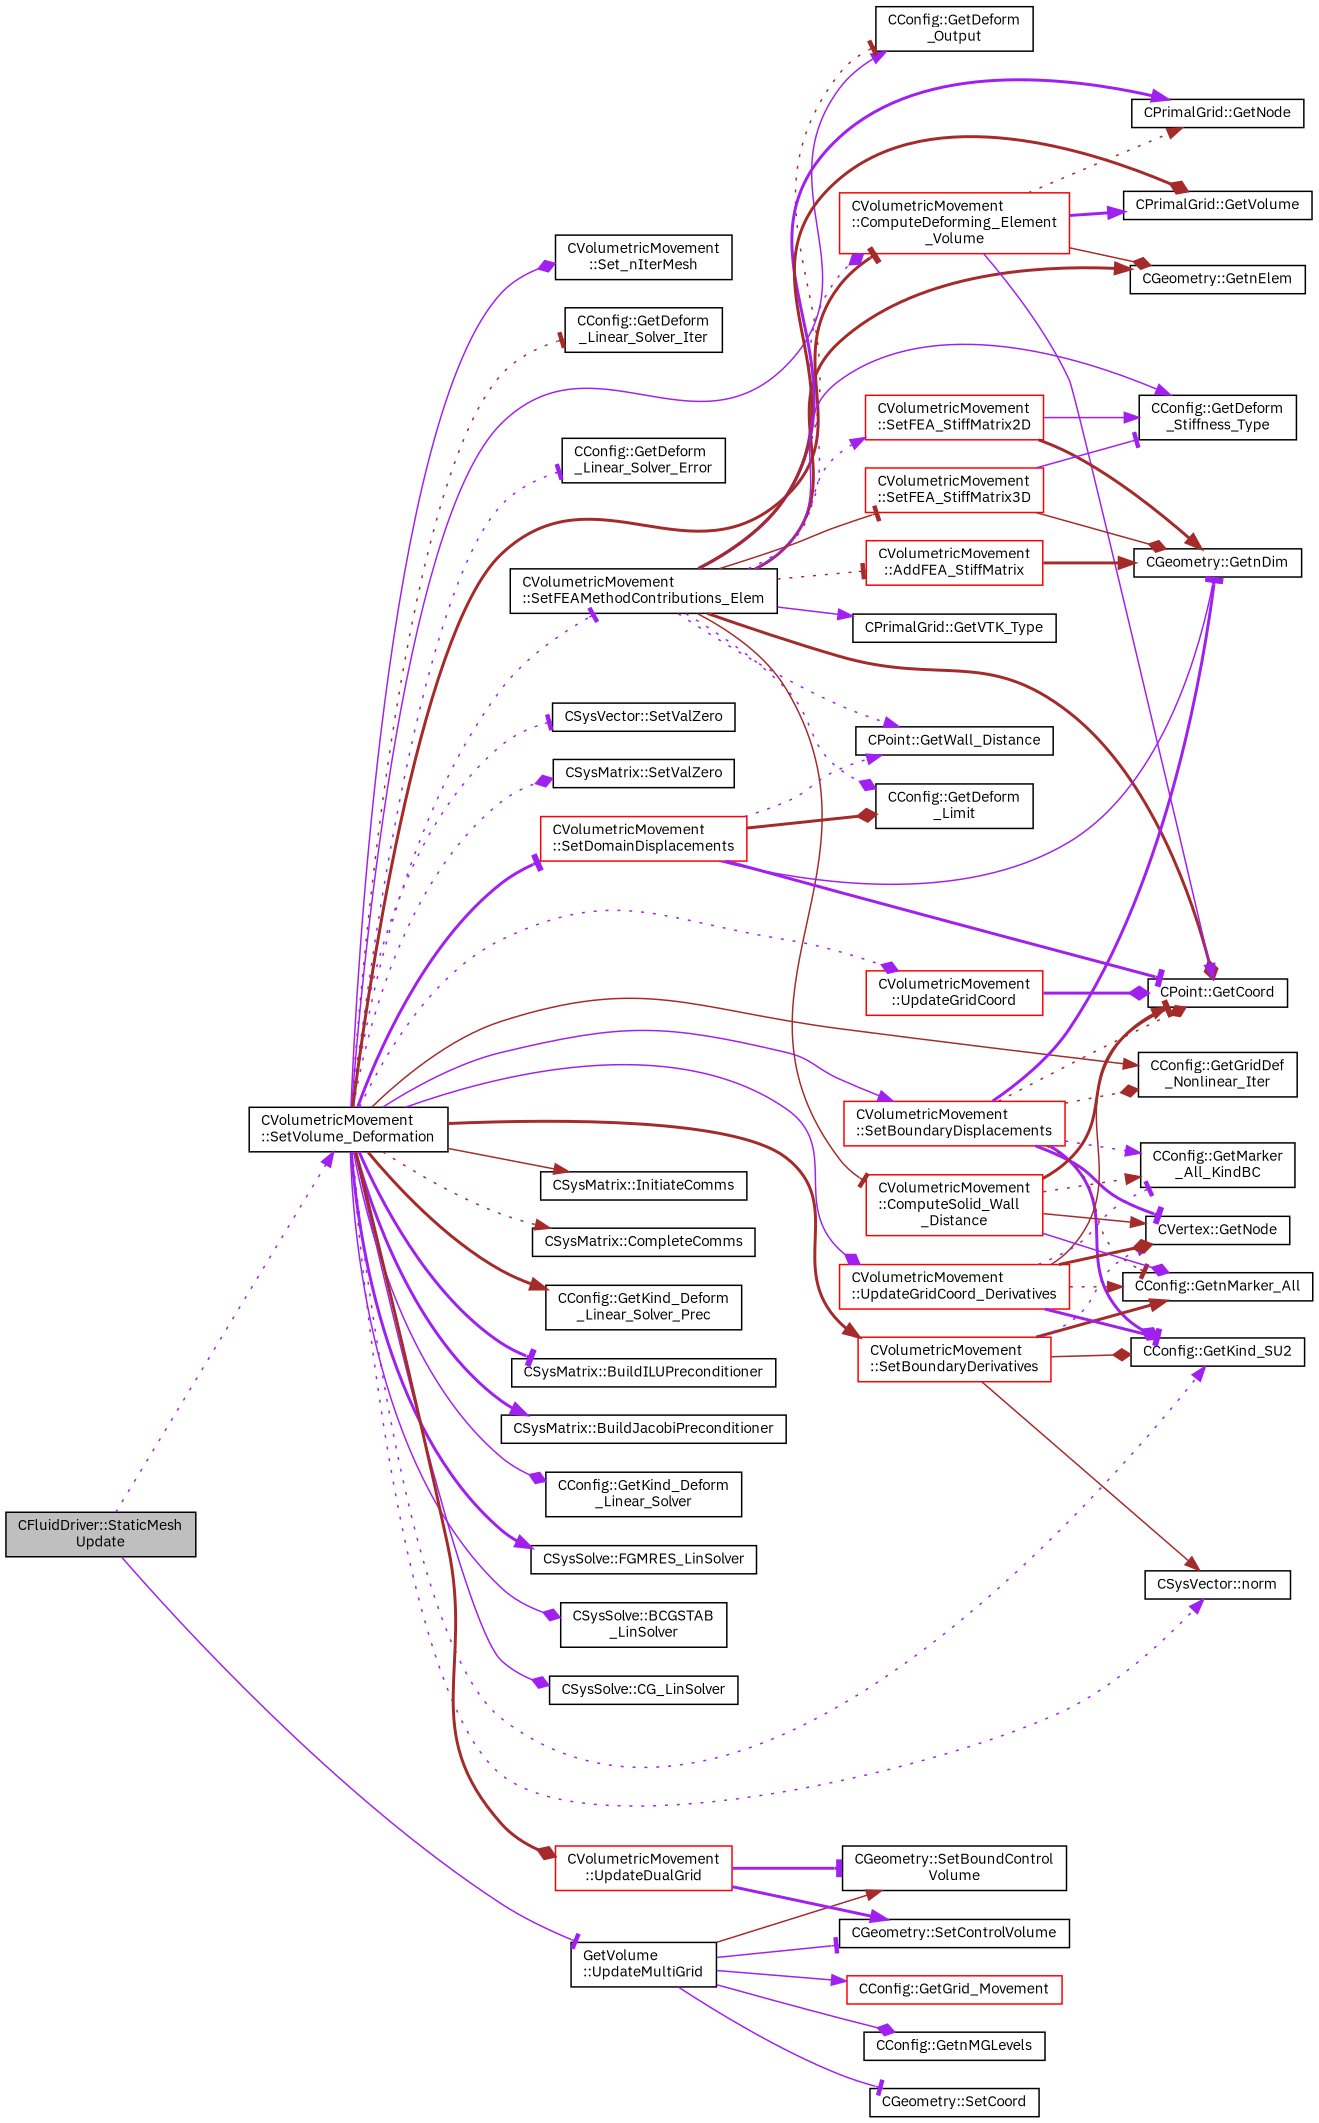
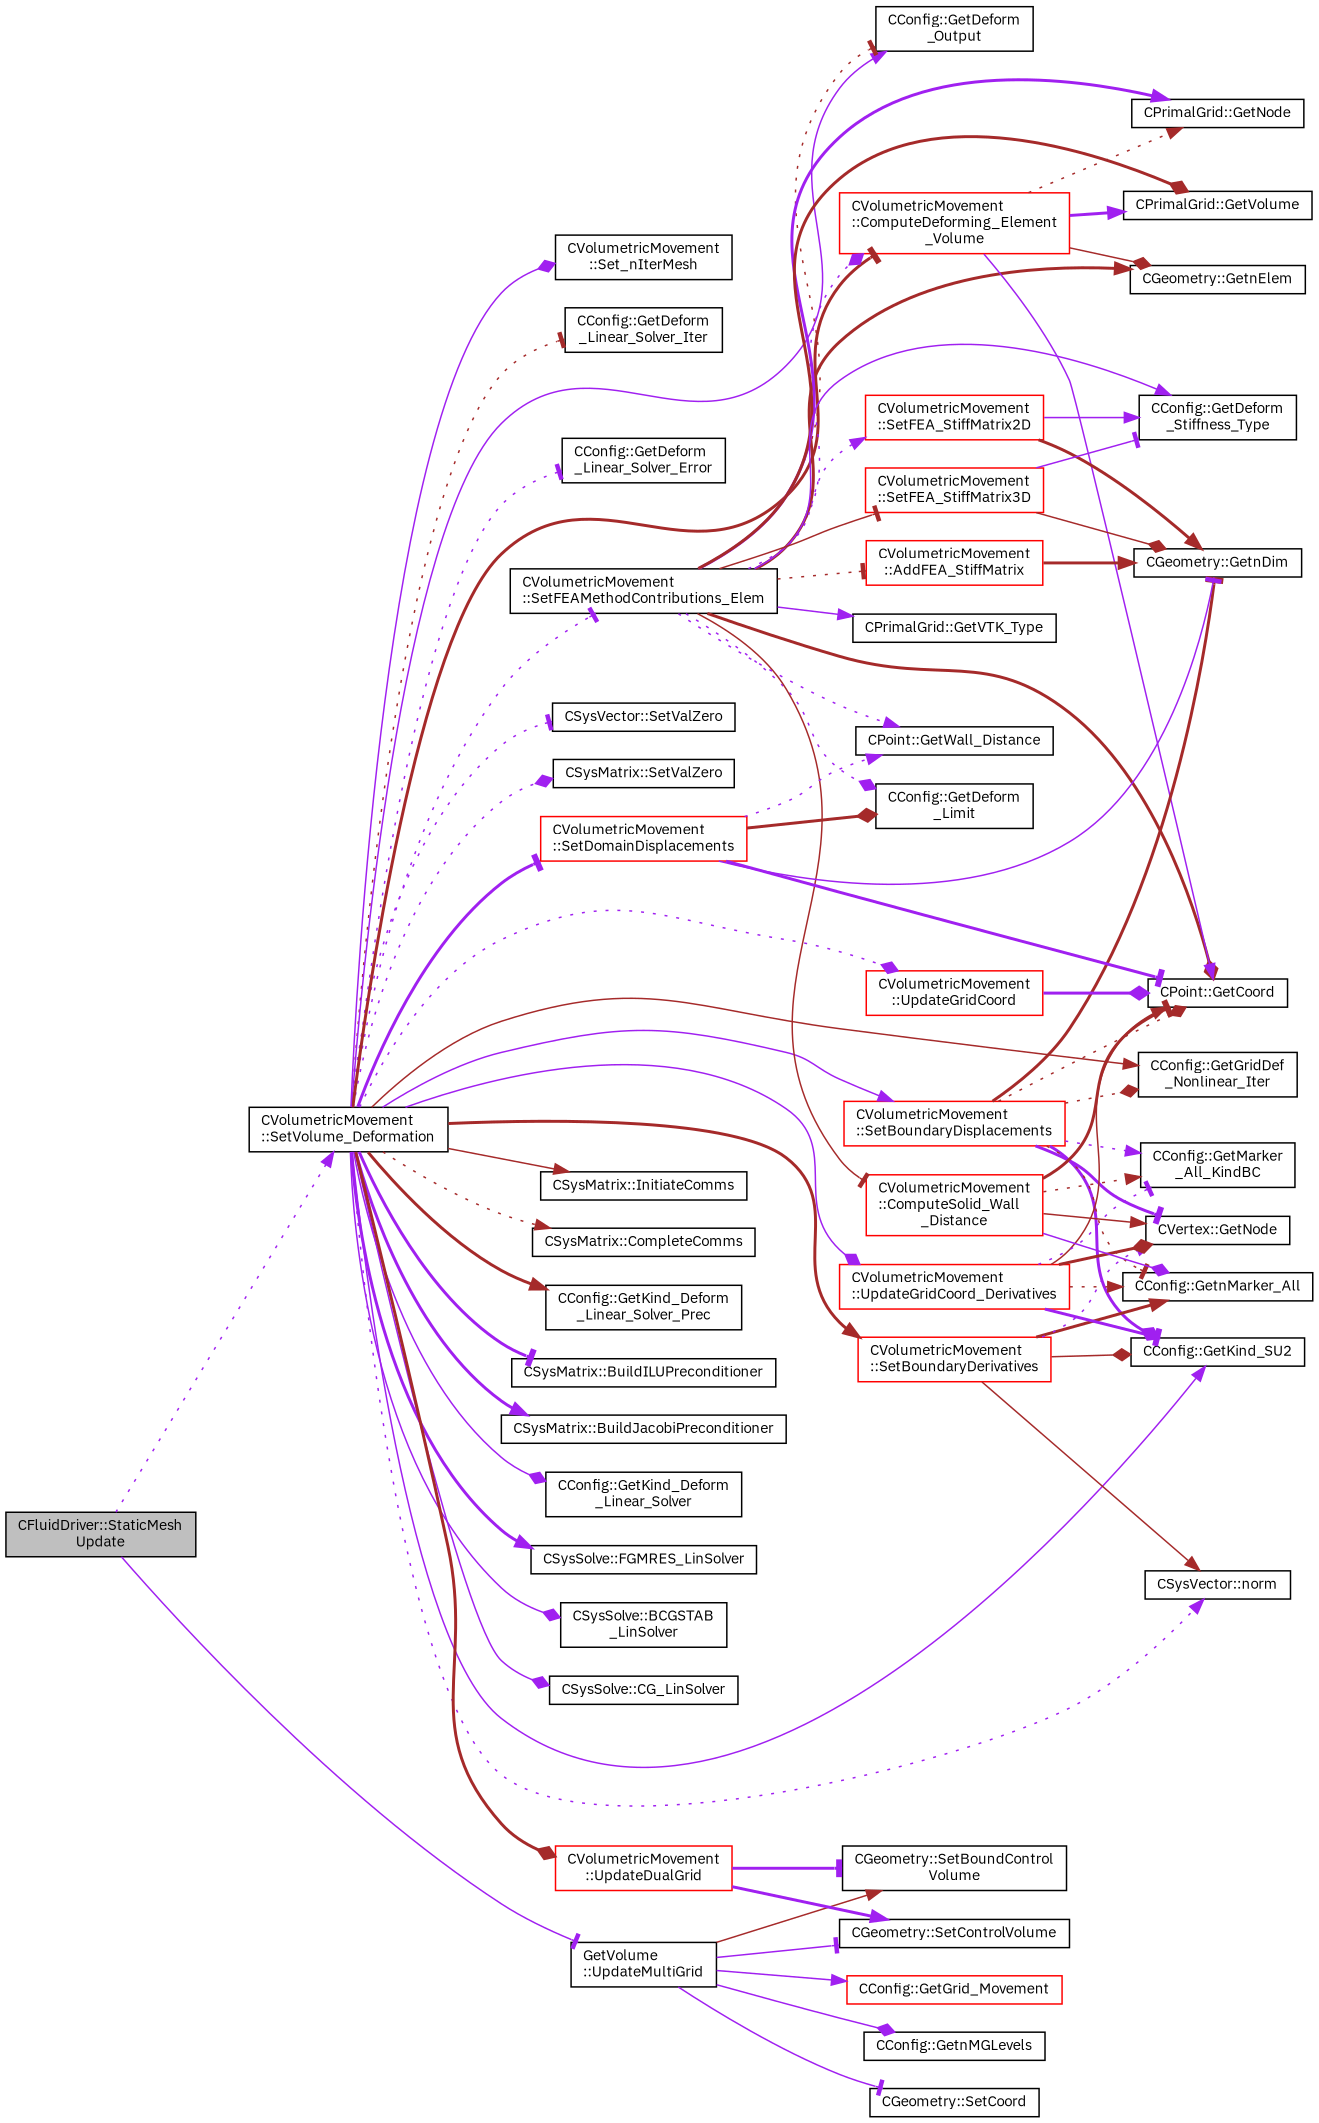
edge "CVolumetricMovement ::SetBoundaryDisplacements" -> "CGeometry::GetnDim": color purple -> brown
edge "CVolumetricMovement ::SetVolume_Deformation" -> "CConfig::GetKind_SU2": style dotted -> solid
